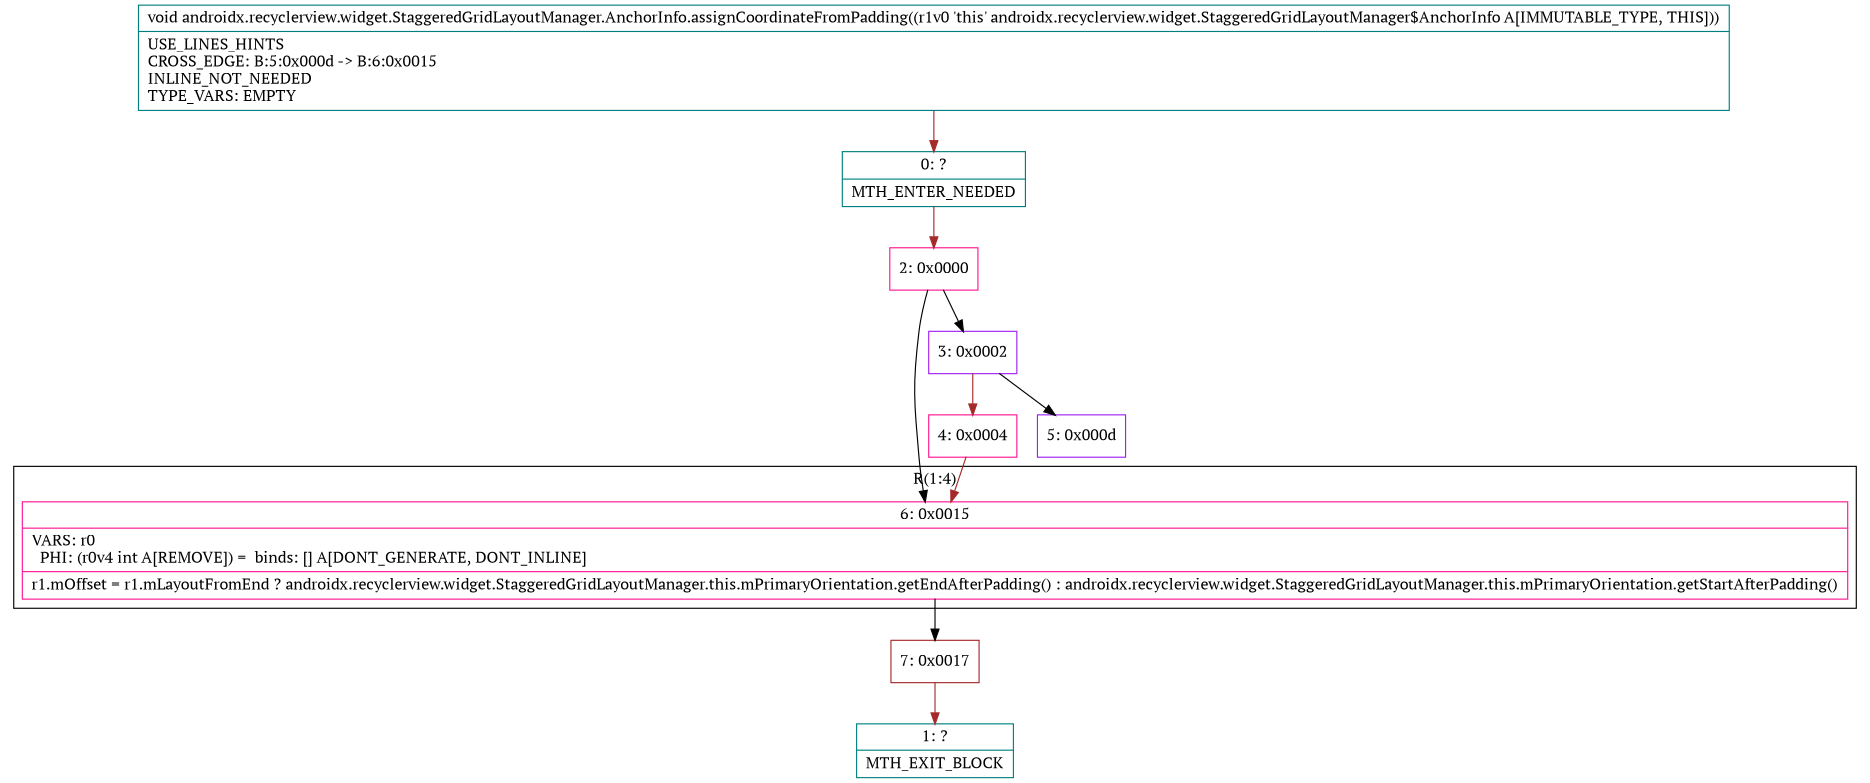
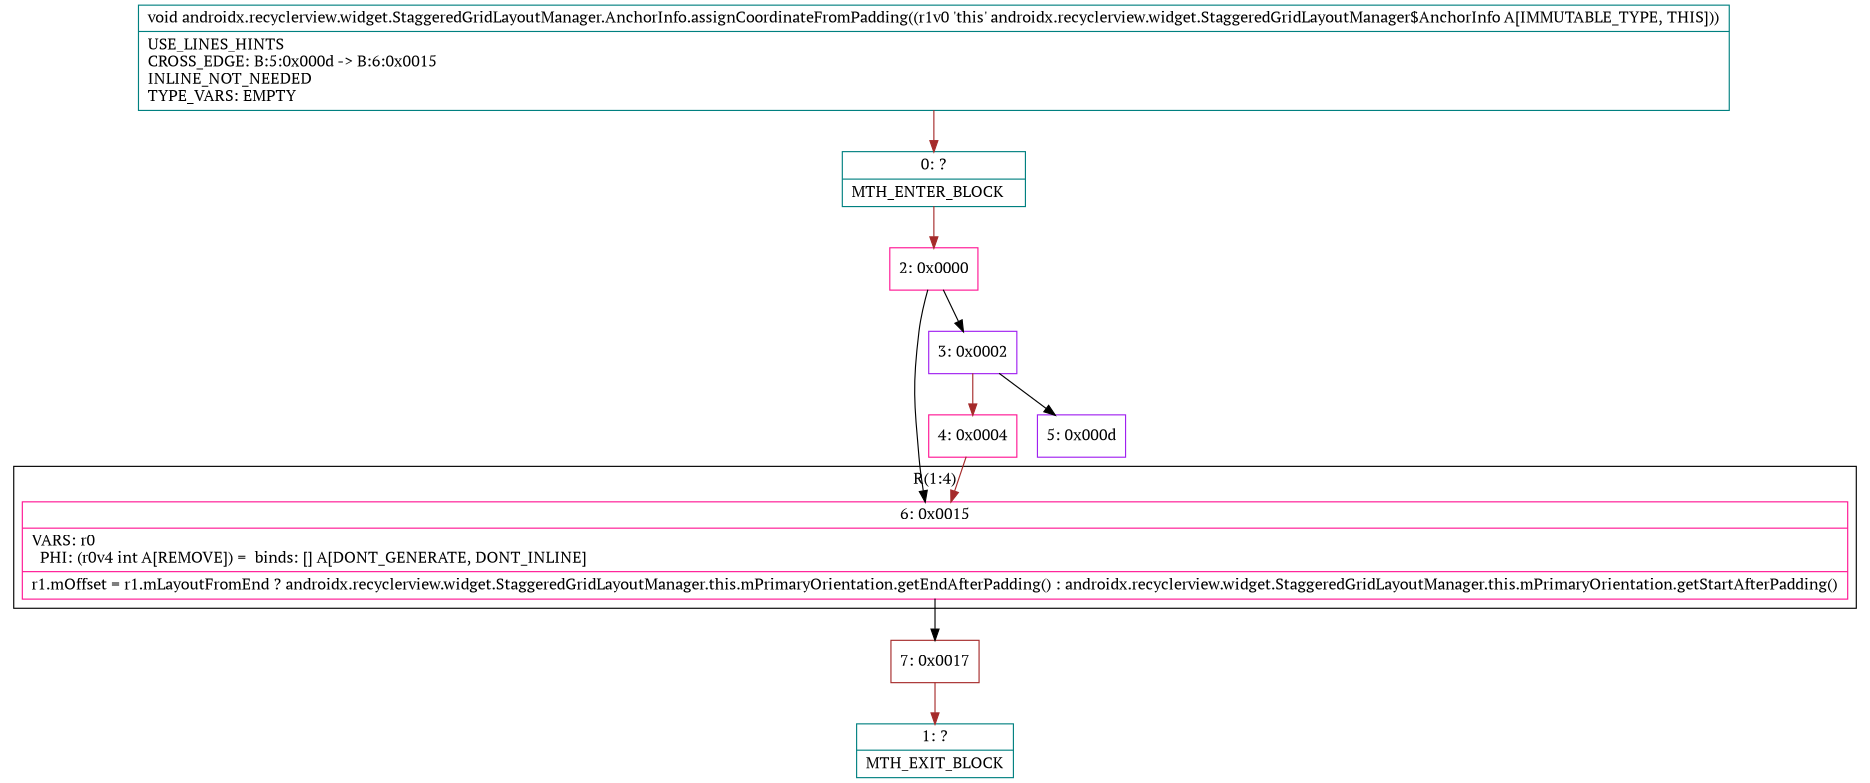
node "0: ?": text "MTH_ENTER_NEEDED" -> "MTH_ENTER_BLOCK"
